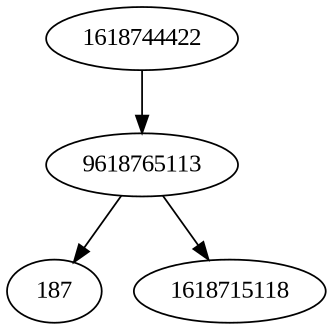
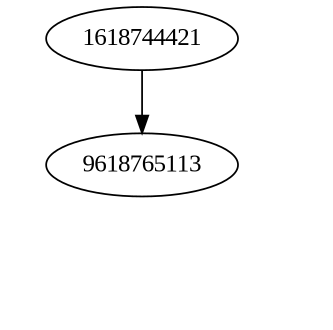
node "1618744422": label "1618744422" -> "1618744421"
node "187": removed
node "1618715118": removed
